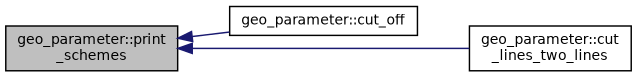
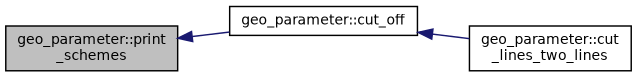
edge "geo_parameter::cut _lines_two_lines" -> "geo_parameter::print _schemes": now "geo_parameter::cut _lines_two_lines" -> "geo_parameter::cut_off"
